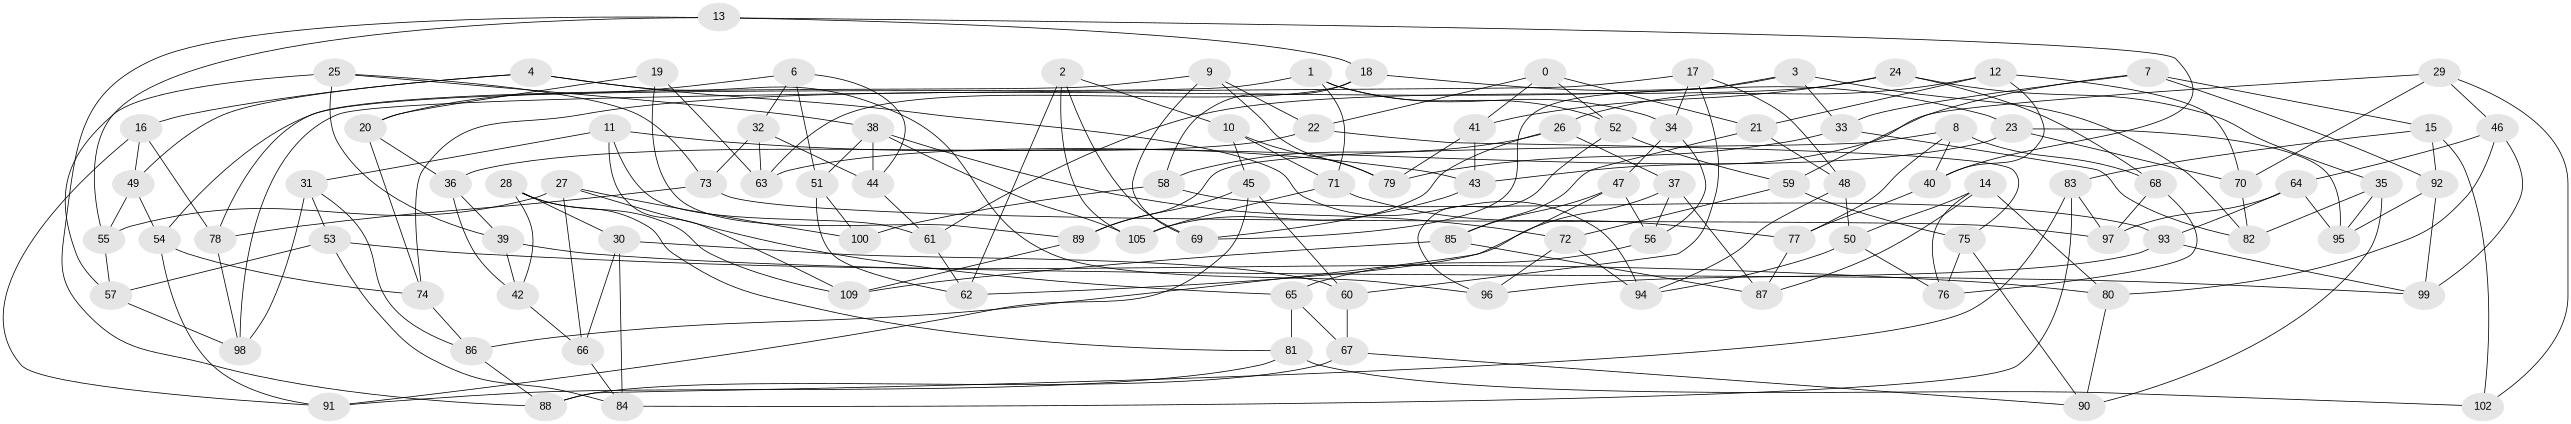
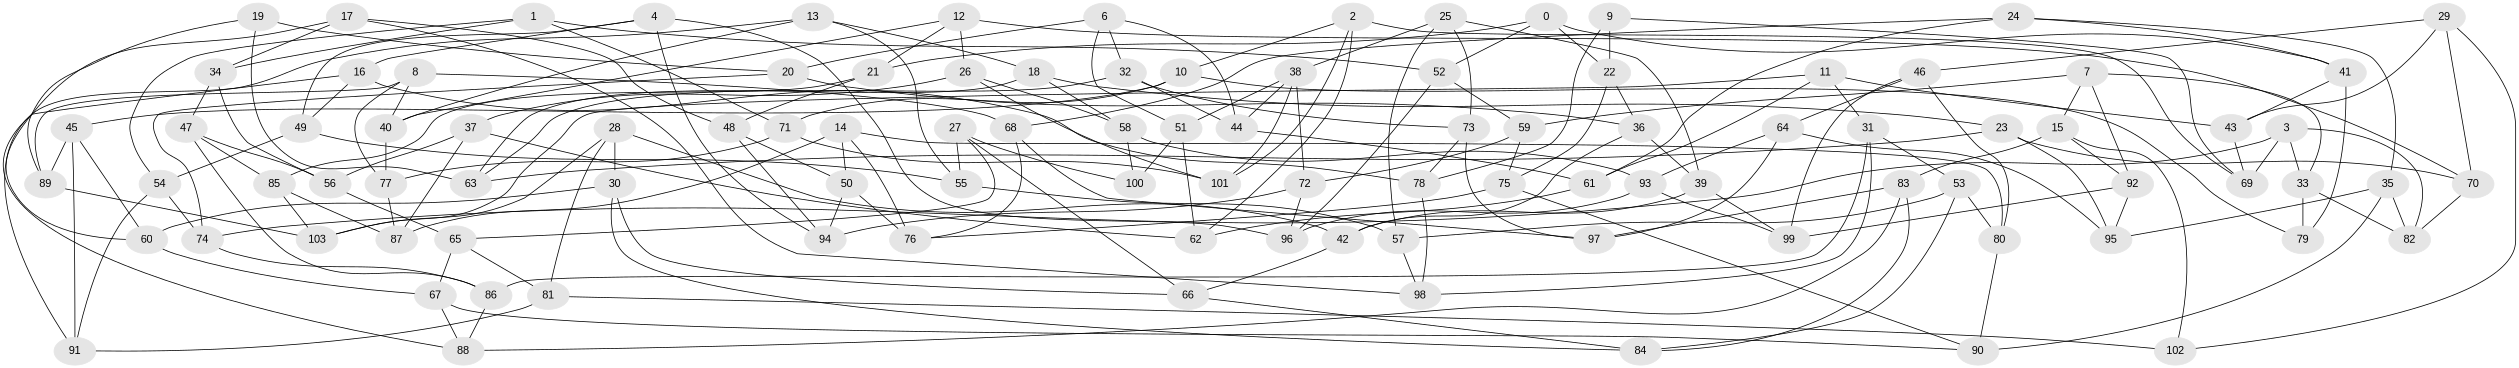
edge "9" -- "79": removed
node "105": label "105" -> "101"
node "109": label "109" -> "103"
